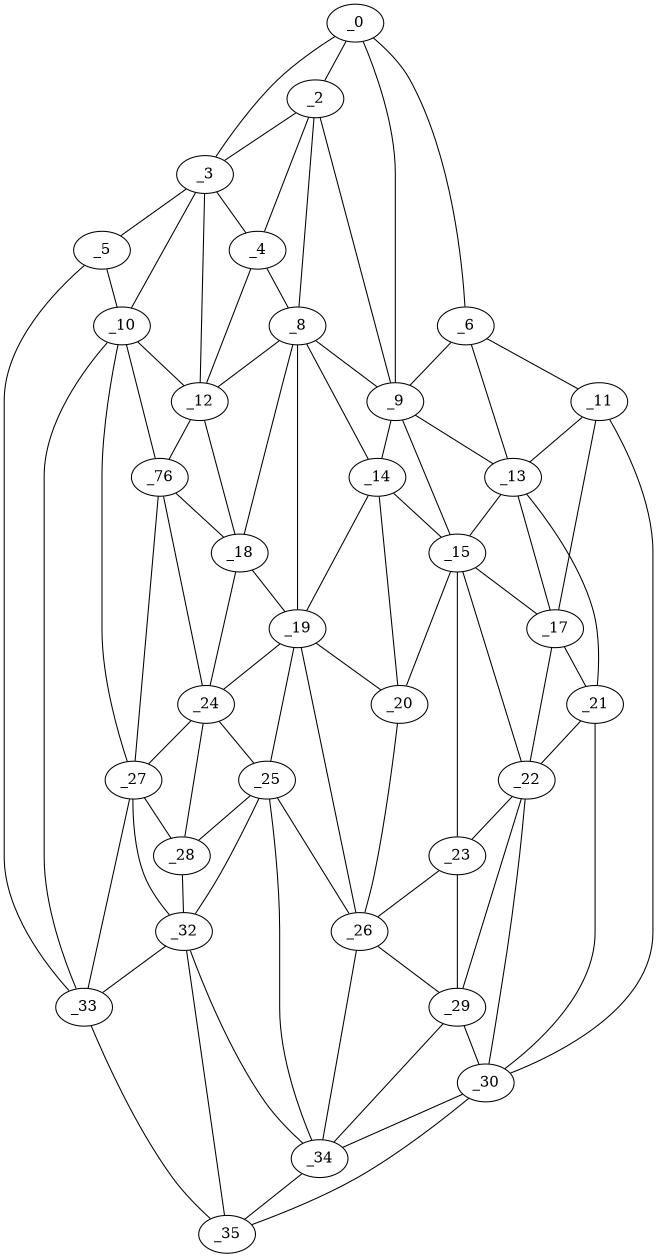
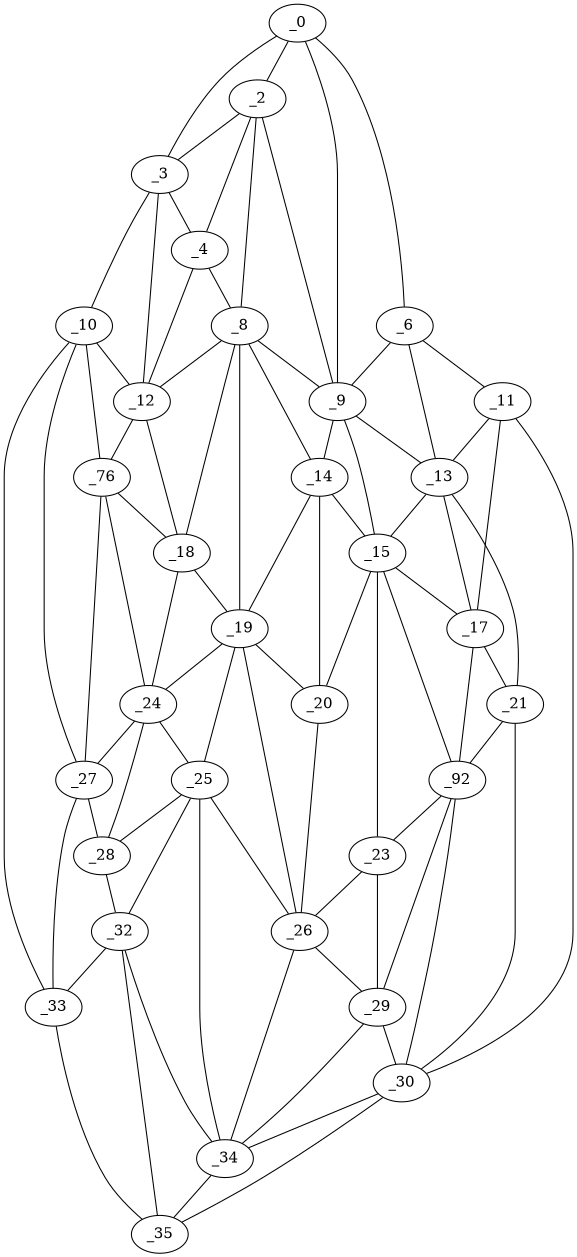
node "_5": removed
node "_22": label "_22" -> "_92"
edge "_27" -- "_32": removed
